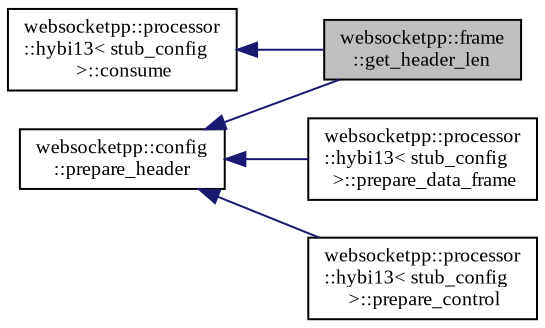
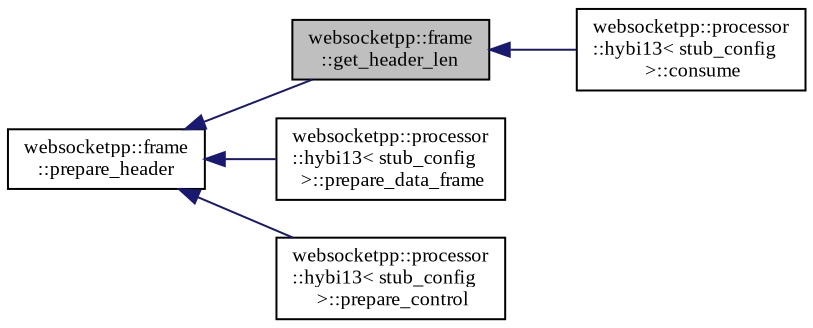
edge "websocketpp::frame ::get_header_len" -> "websocketpp::processor ::hybi13< stub_config >::consume": reversed
node "websocketpp::config ::prepare_header": label "websocketpp::config ::prepare_header" -> "websocketpp::frame ::prepare_header"
